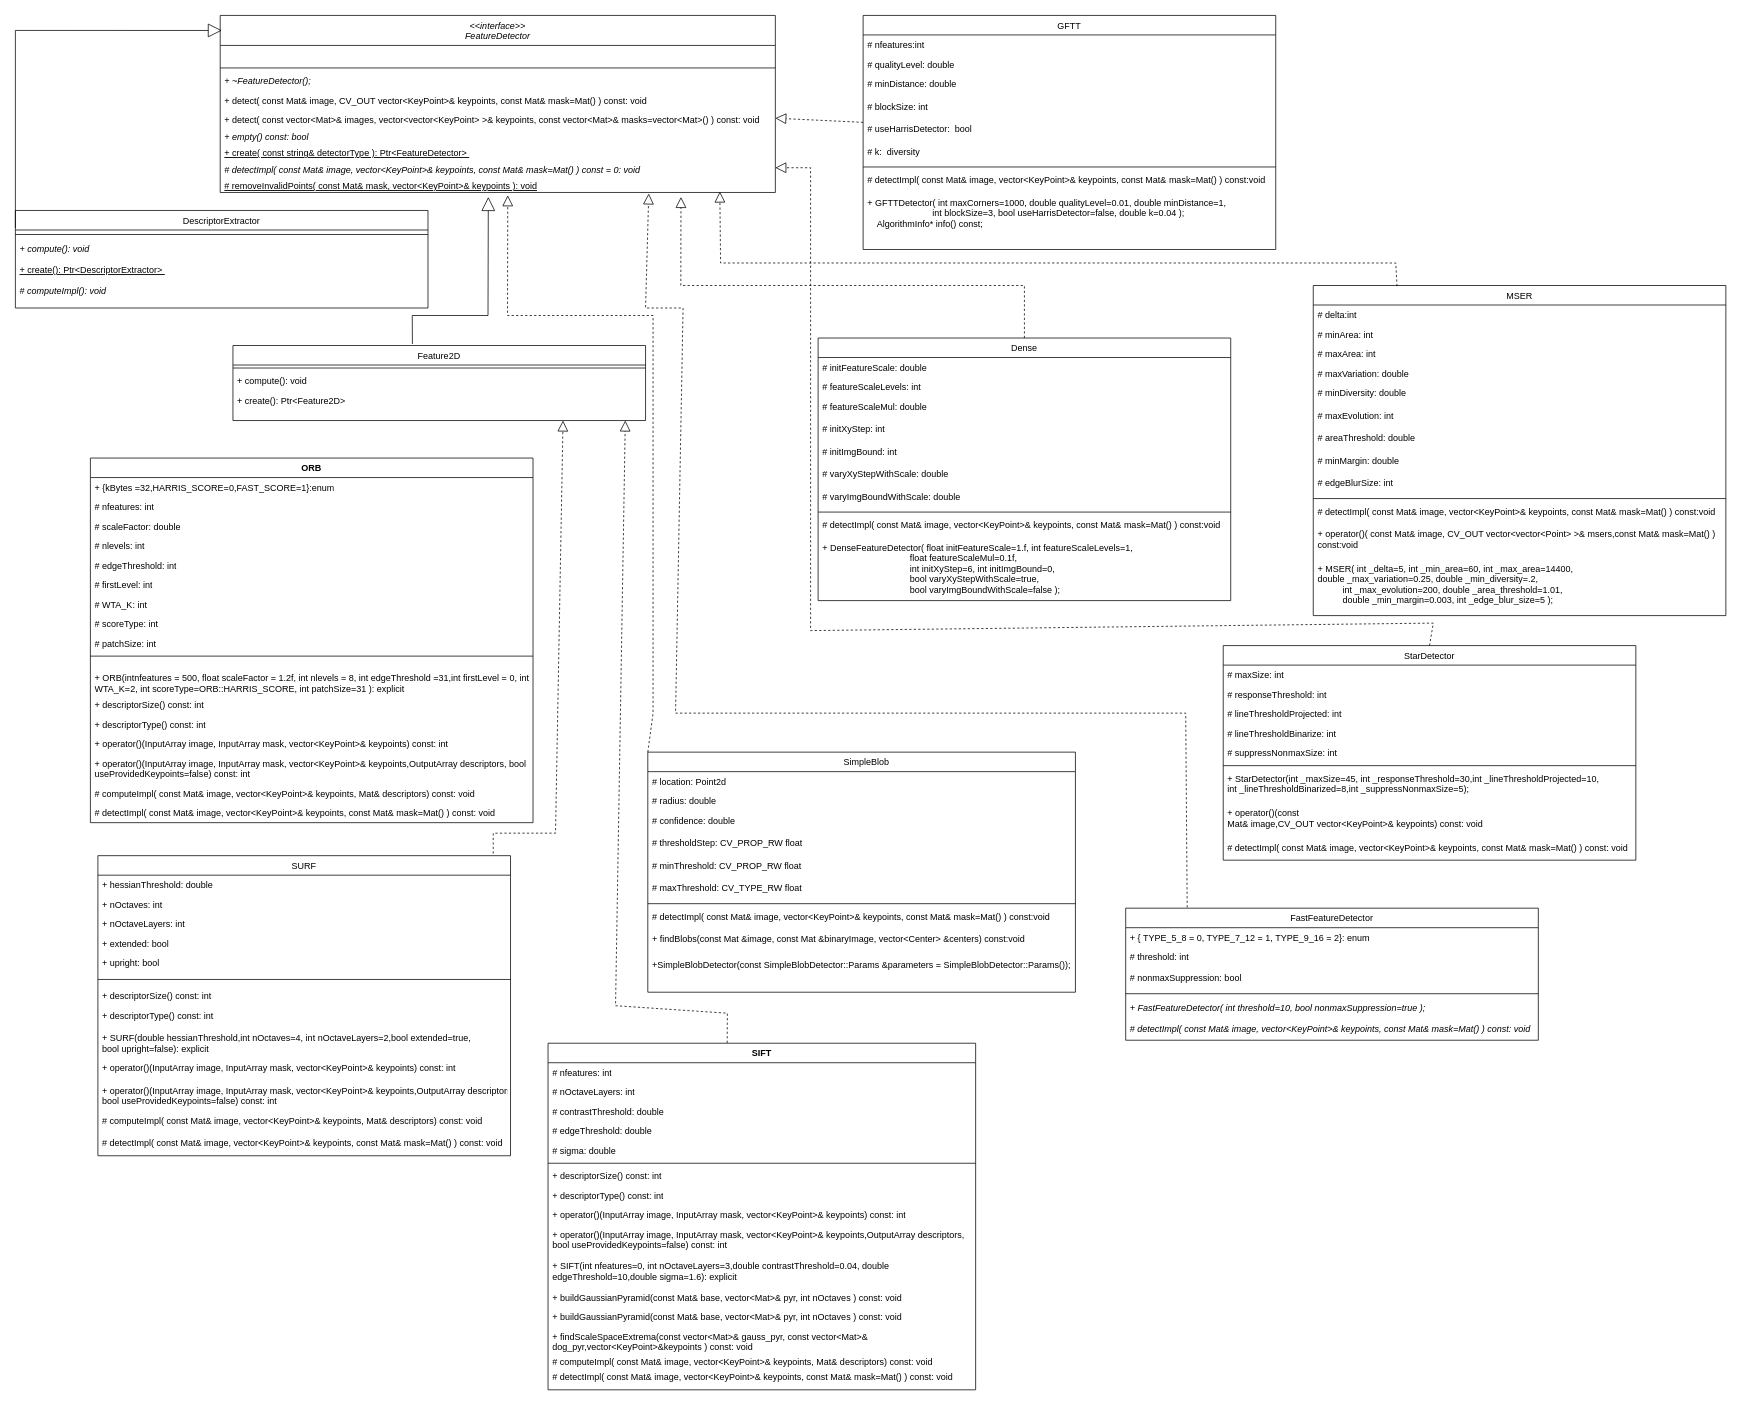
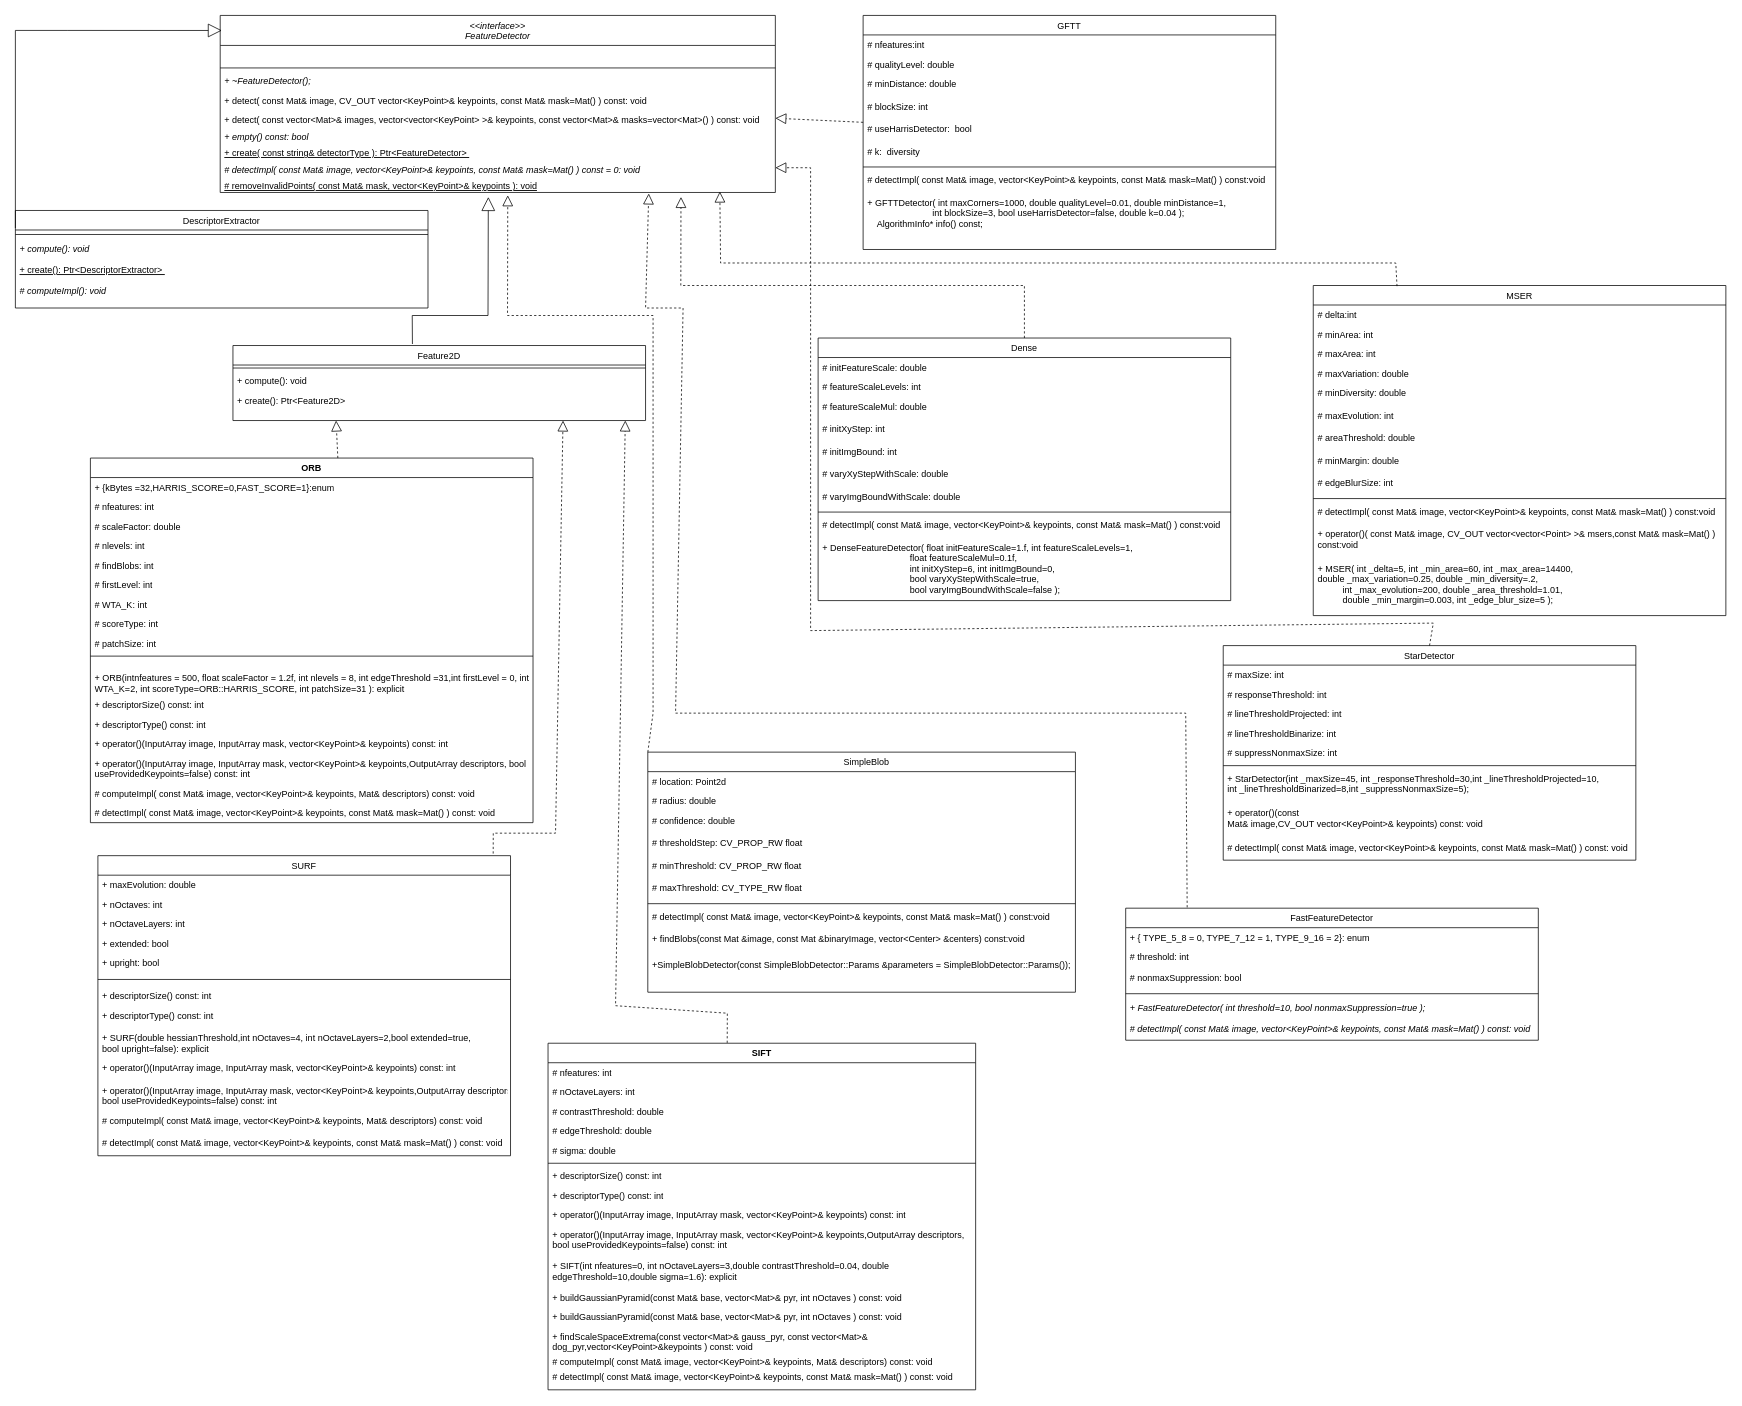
edge "ORB" -> "Feature2D": added
node "# edgeThreshold: int": label "# edgeThreshold: int" -> "# findBlobs: int"
node "+ hessianThreshold: double": label "+ hessianThreshold: double" -> "+ maxEvolution: double"
